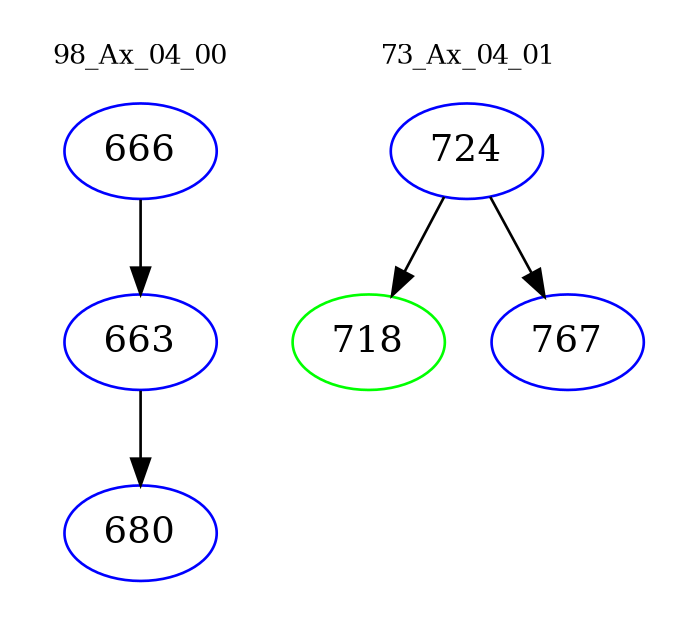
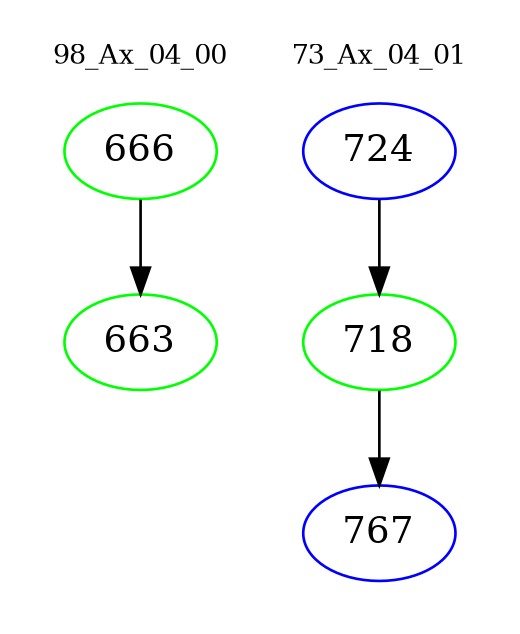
node "666": color blue -> green
edge "724" -> "767": now "718" -> "767"
node "663": color blue -> green
node "680": removed
